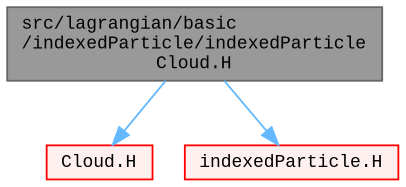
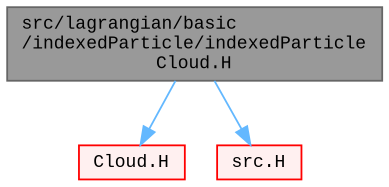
node "indexedParticle.H": label "indexedParticle.H" -> "src.H"
